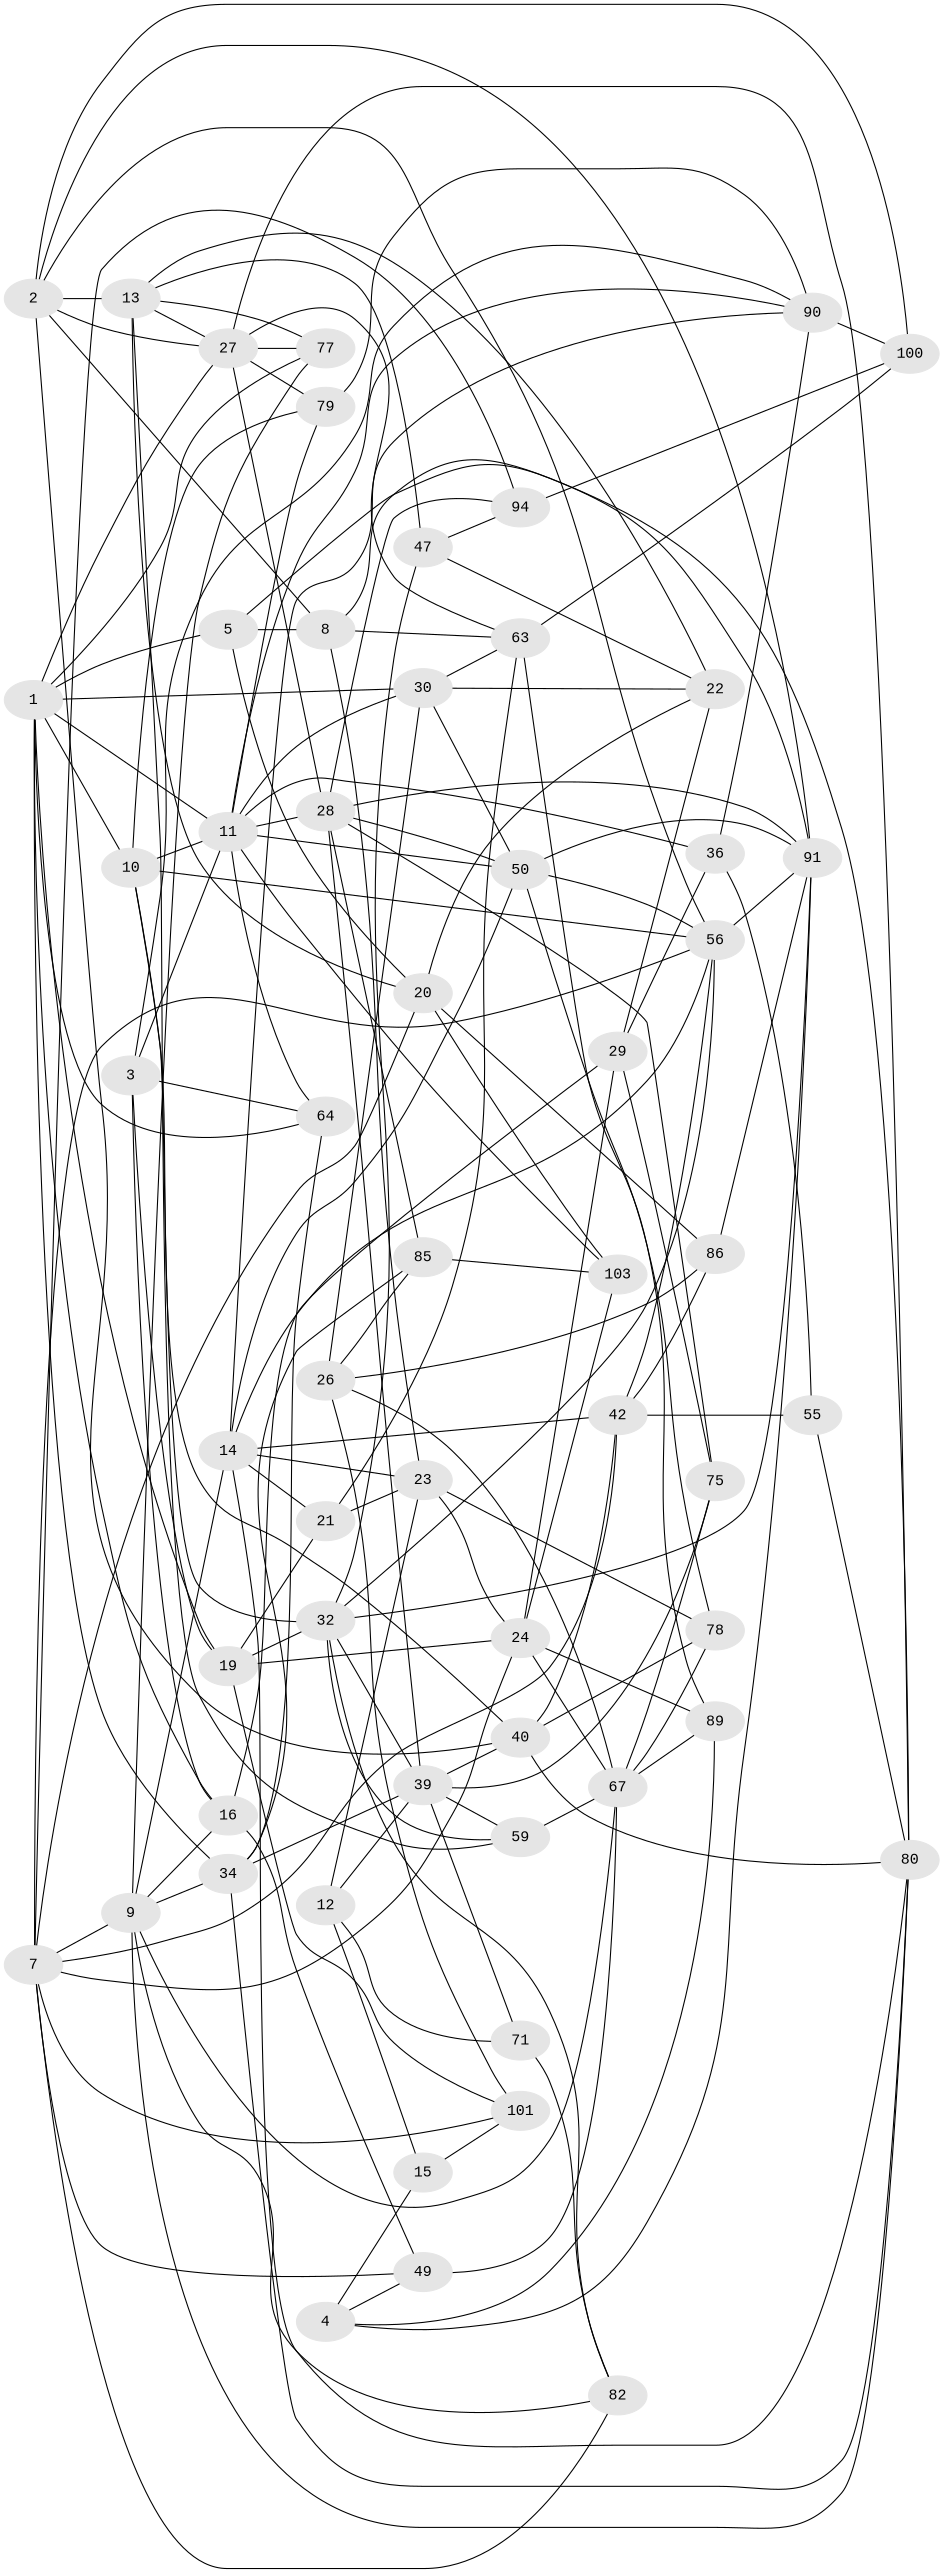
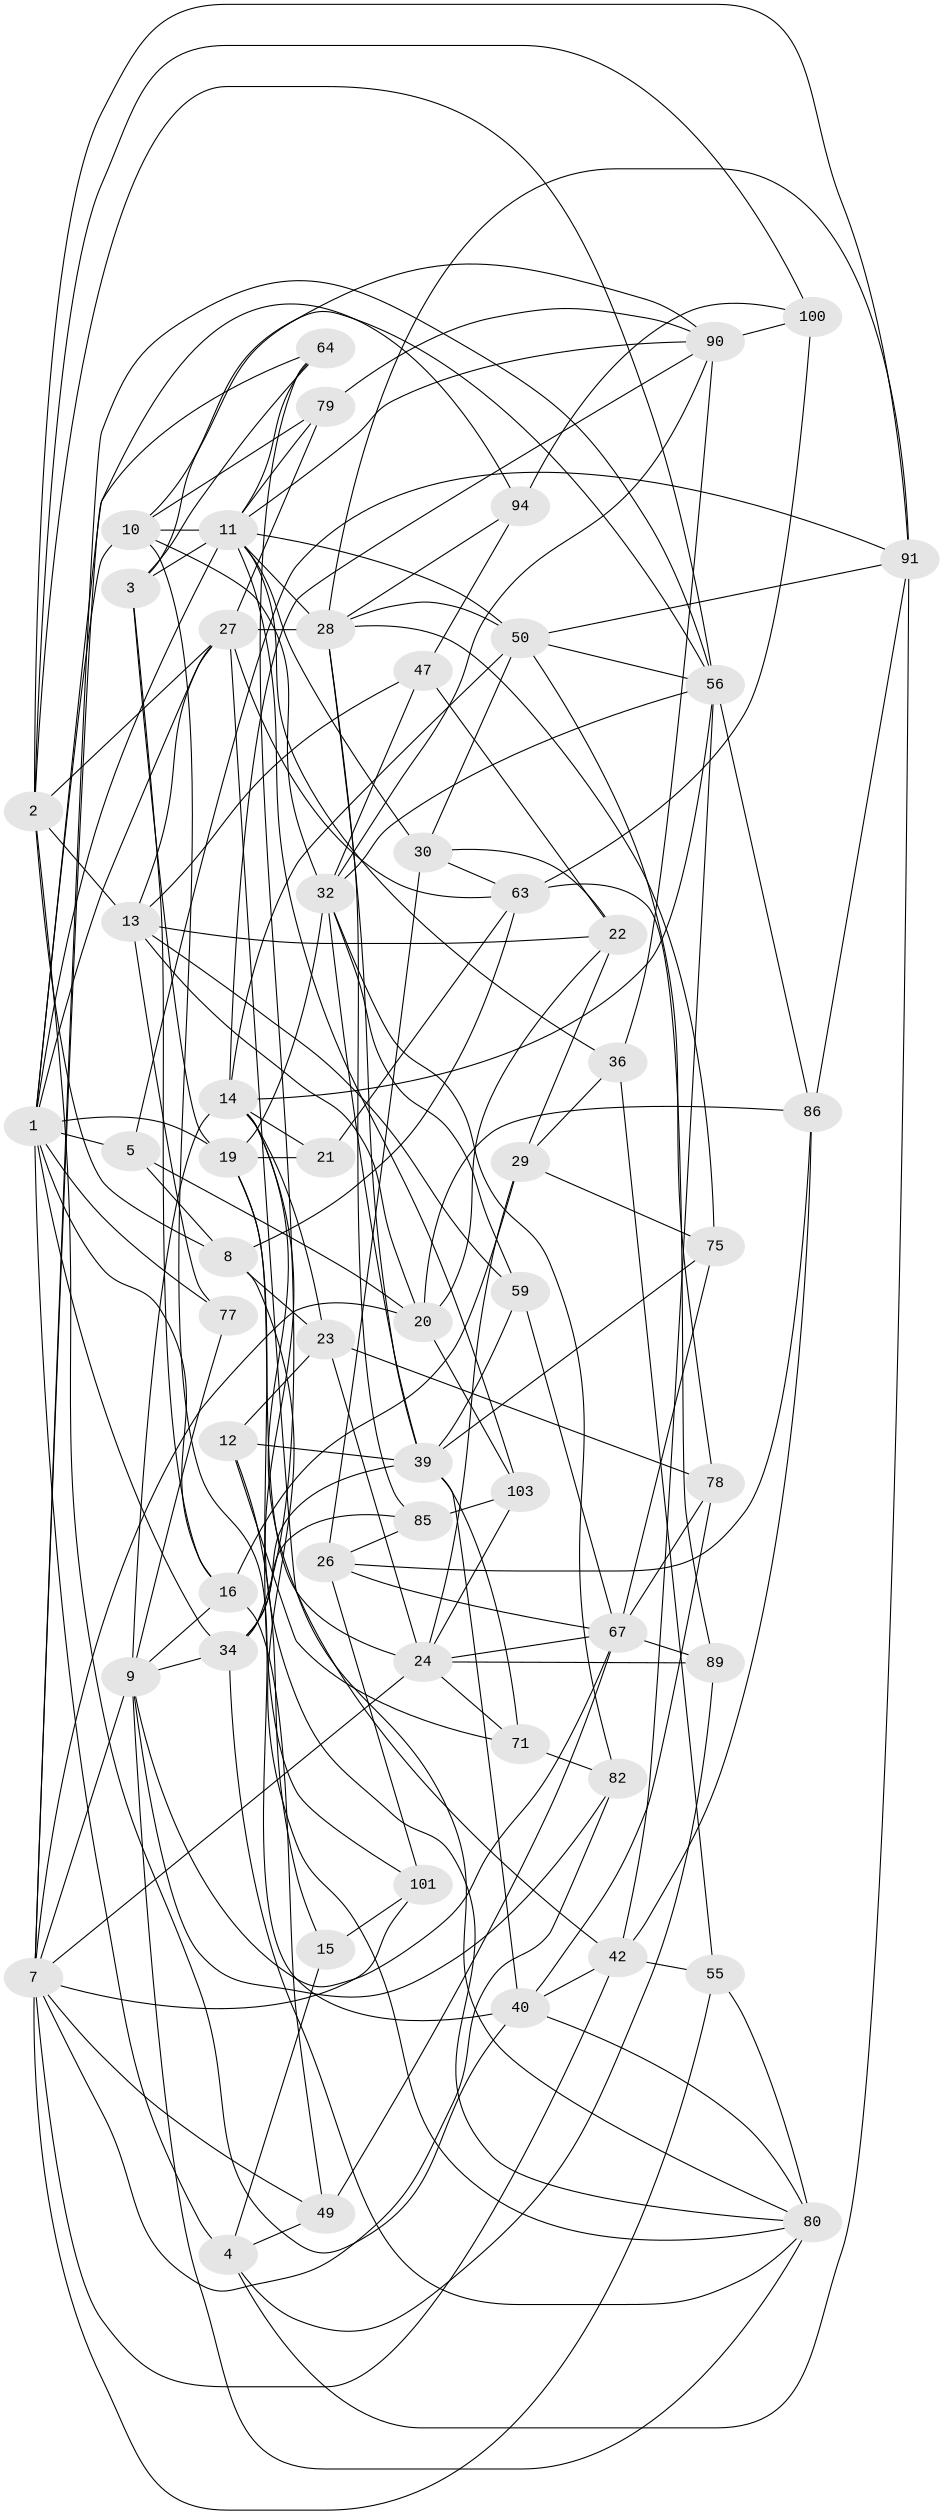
edge "27" -- "77": removed
edge "30" -- "1": now "4" -- "1"
edge "91" -- "56": now "86" -- "56"
edge "91" -- "32": now "90" -- "32"
edge "23" -- "21": removed
edge "24" -- "71": added
edge "55" -- "7": added
